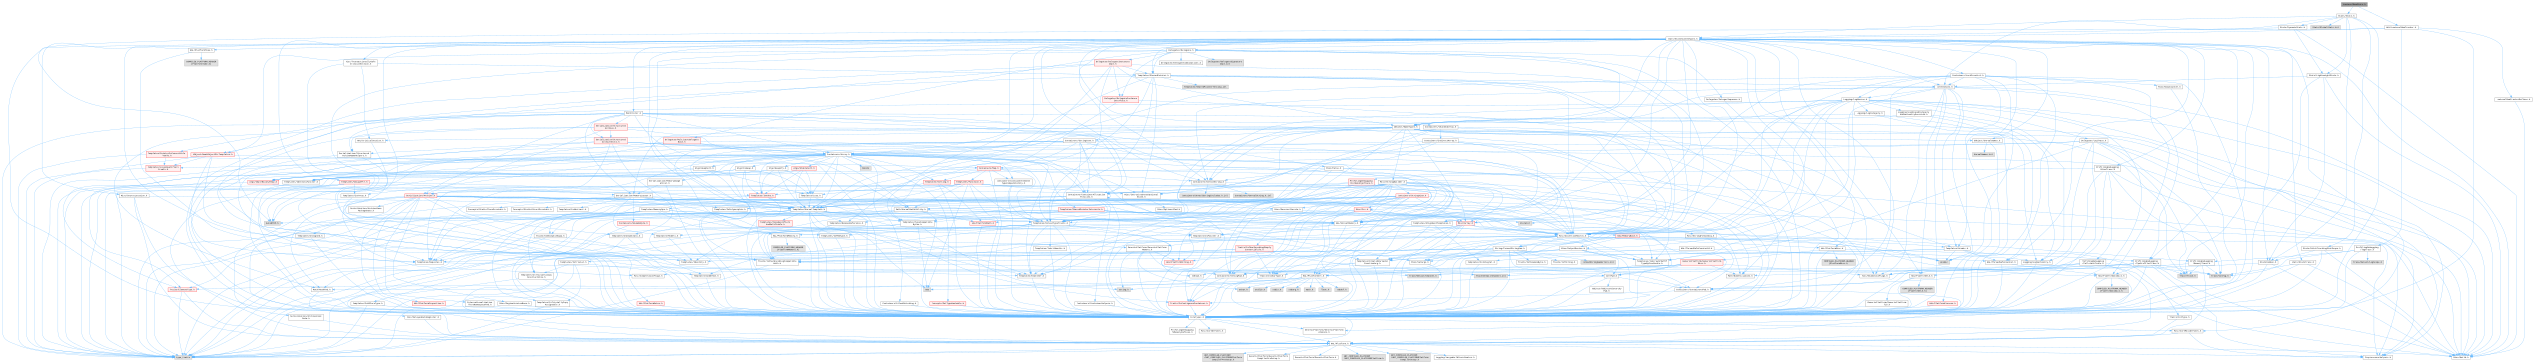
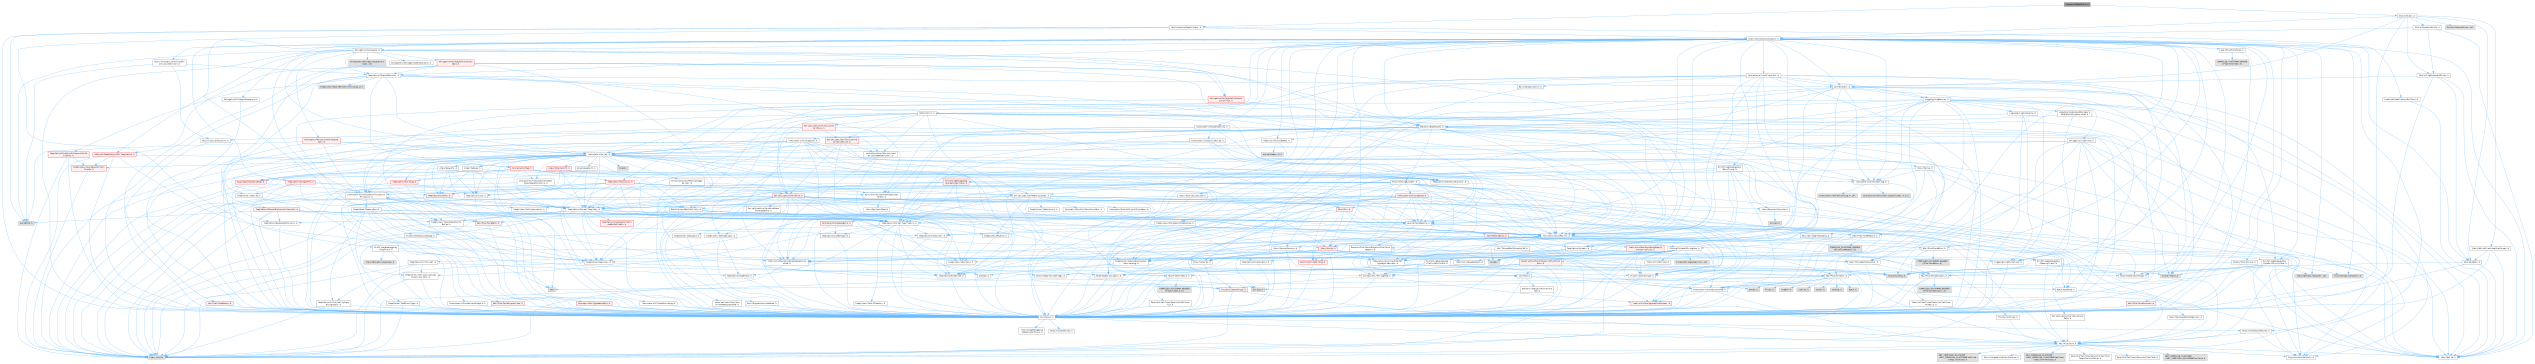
edge "Containers/LockFreeList.h" -> "Templates/Function.h": added
edge "Logging/LogMacros.h" -> "iterator": now "Logging/LogMacros.h" -> "Traits/IsCharEncodingCompatible With.h"
edge "Misc/Array.h" -> "Misc/AssertionMacros.h": now "Misc/Array.h" -> "Traits/IsTEnumAsByte.h"
edge "CoreTypes.h" -> "GenericPlatform/GenericPlatform Atomics.h": reversed
node "Logging/LargeWorldCoordinates.h": label "Logging/LargeWorldCoordinates.h" -> "Misc/LargeWorldCoordinates.h"
